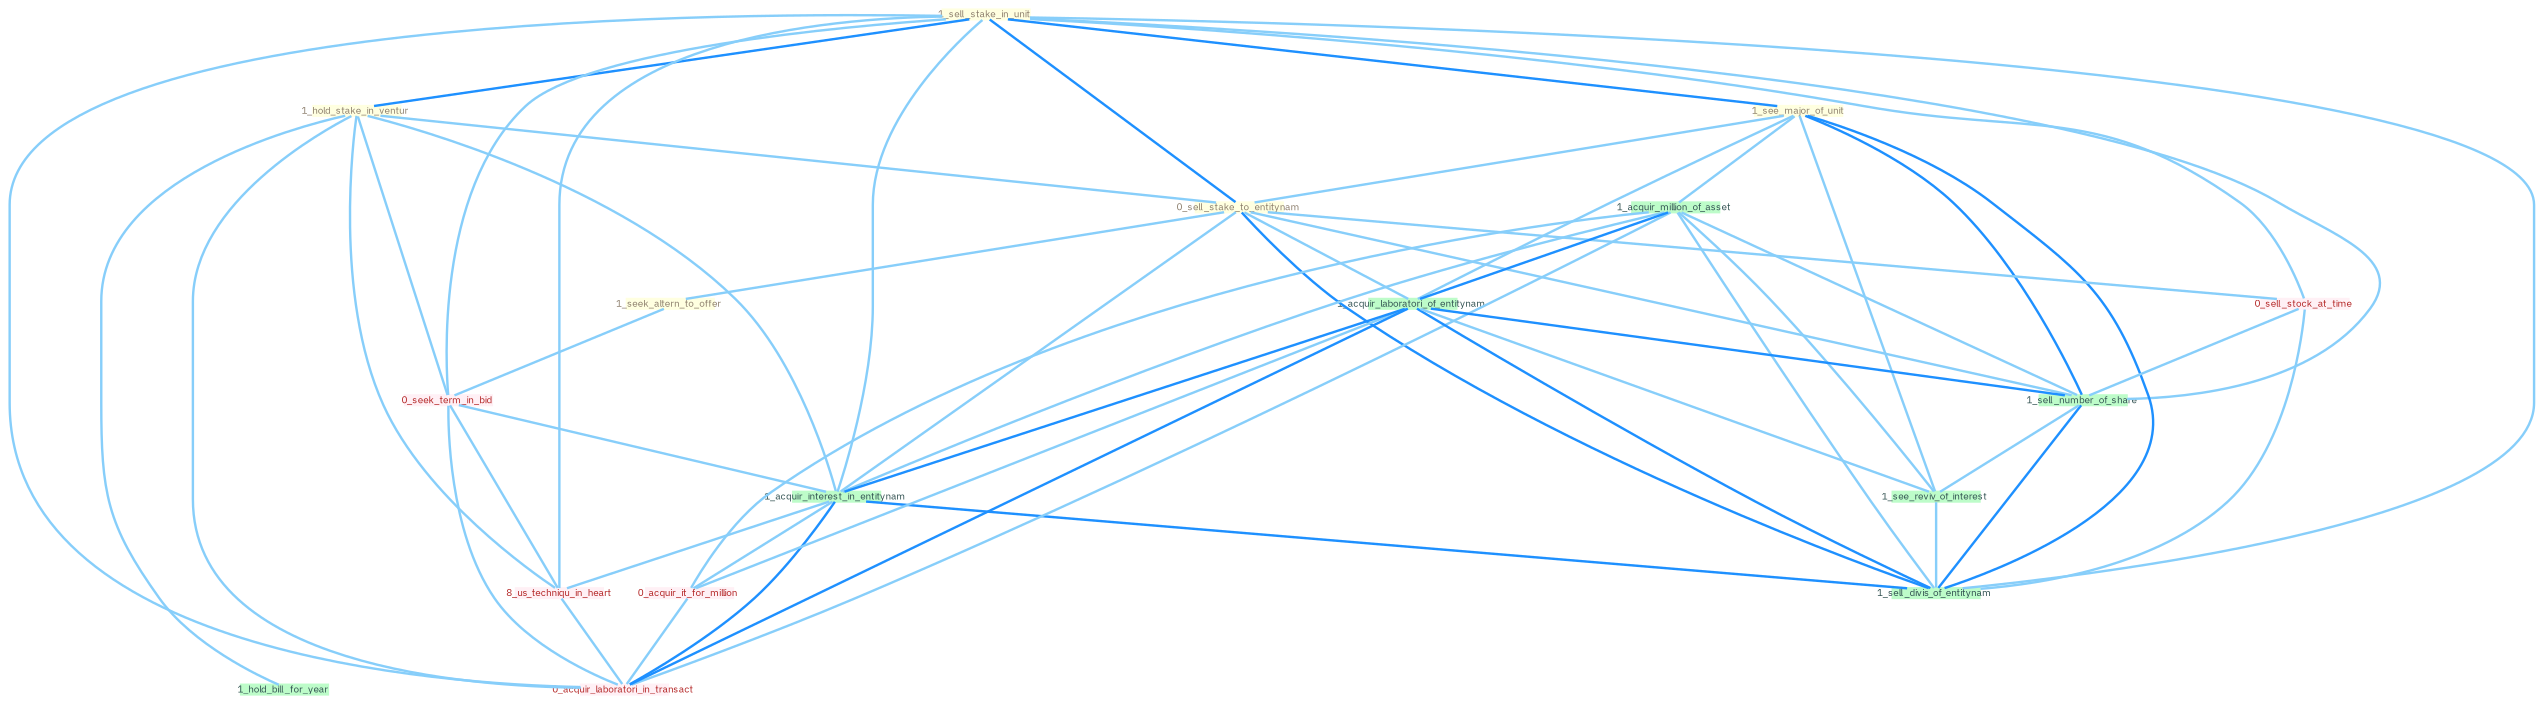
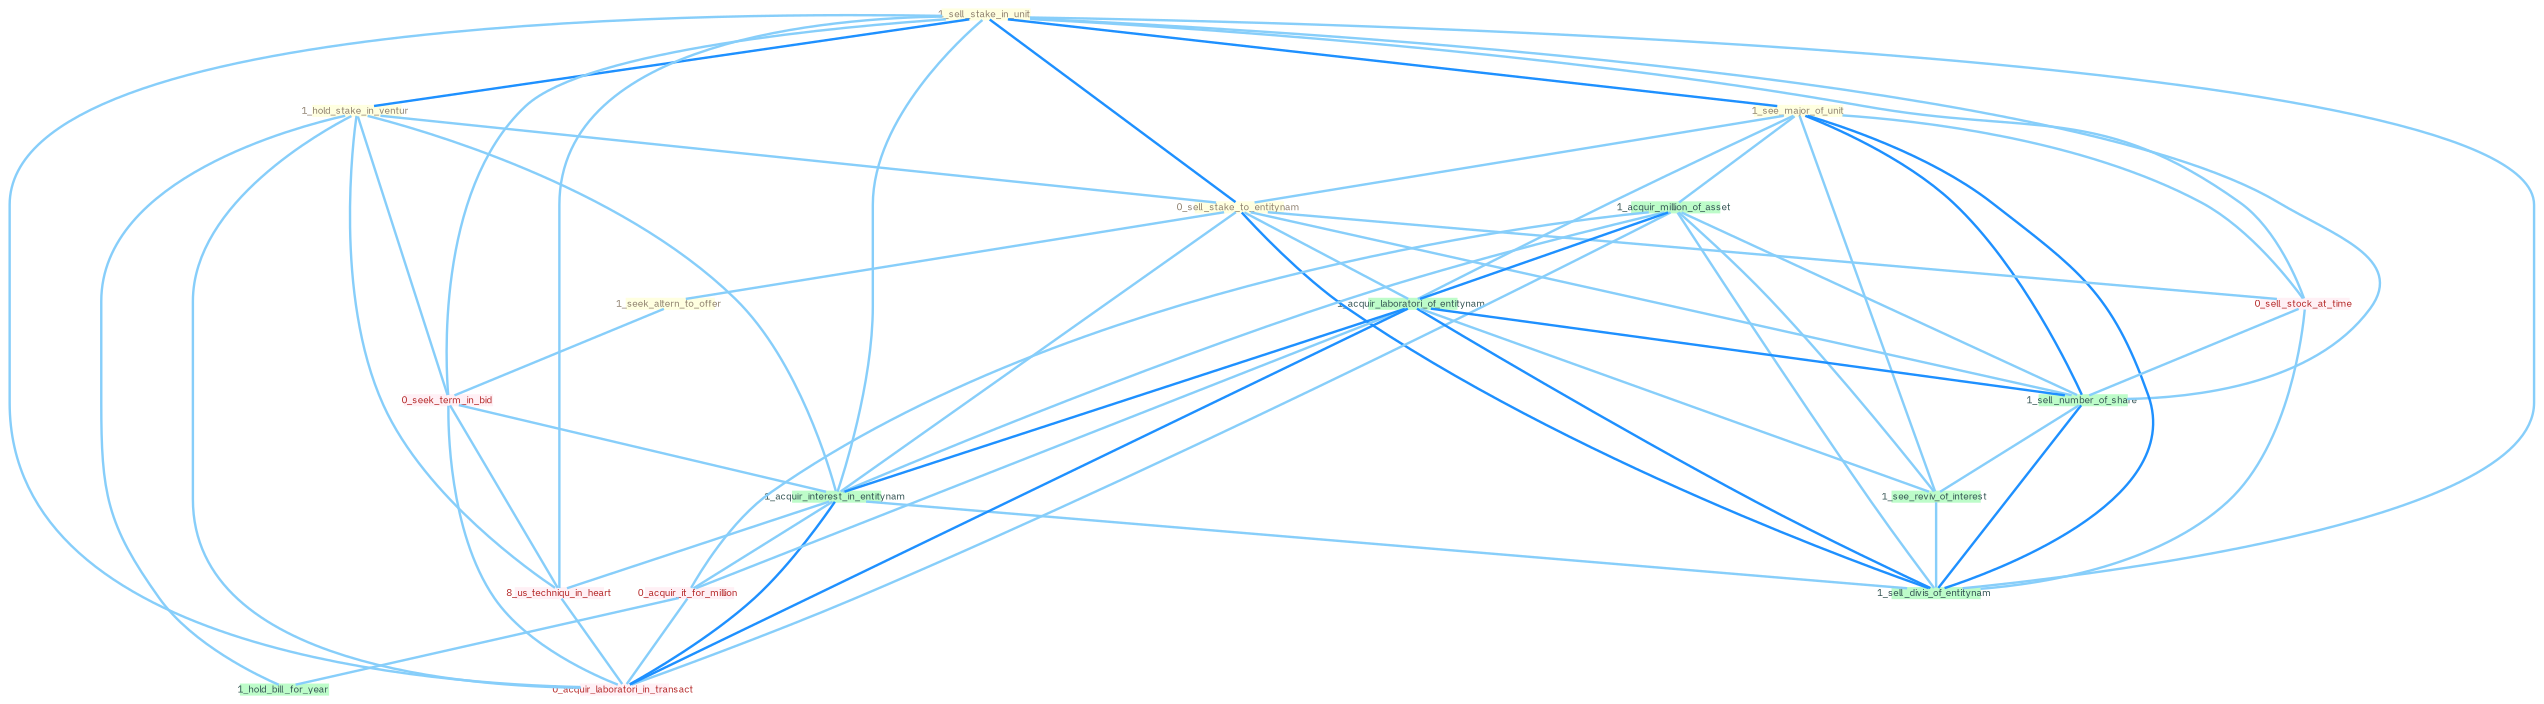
edge "1_see_major_of_unit" -- "0_sell_stock_at_time": added
edge "1_acquir_interest_in_entitynam" -- "1_sell_divis_of_entitynam": color #1e90ff -> #87cefa
edge "0_acquir_it_for_million" -- "1_hold_bill_for_year": added
